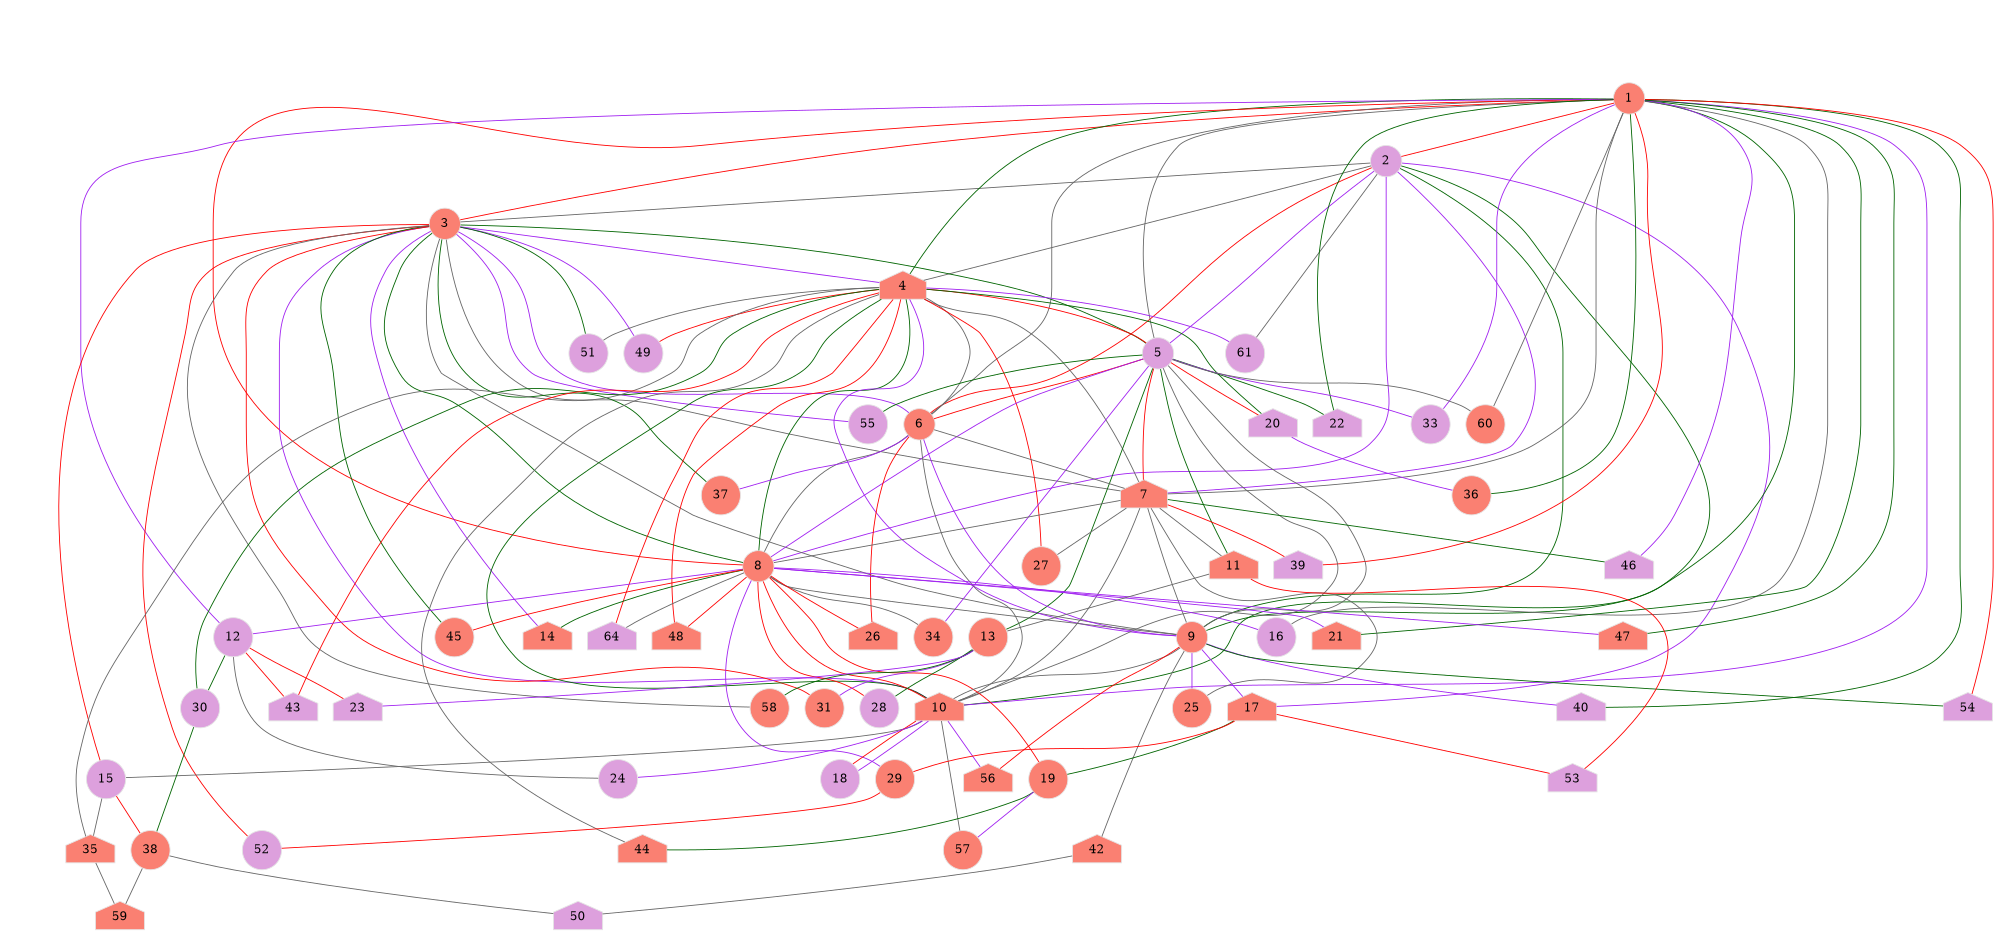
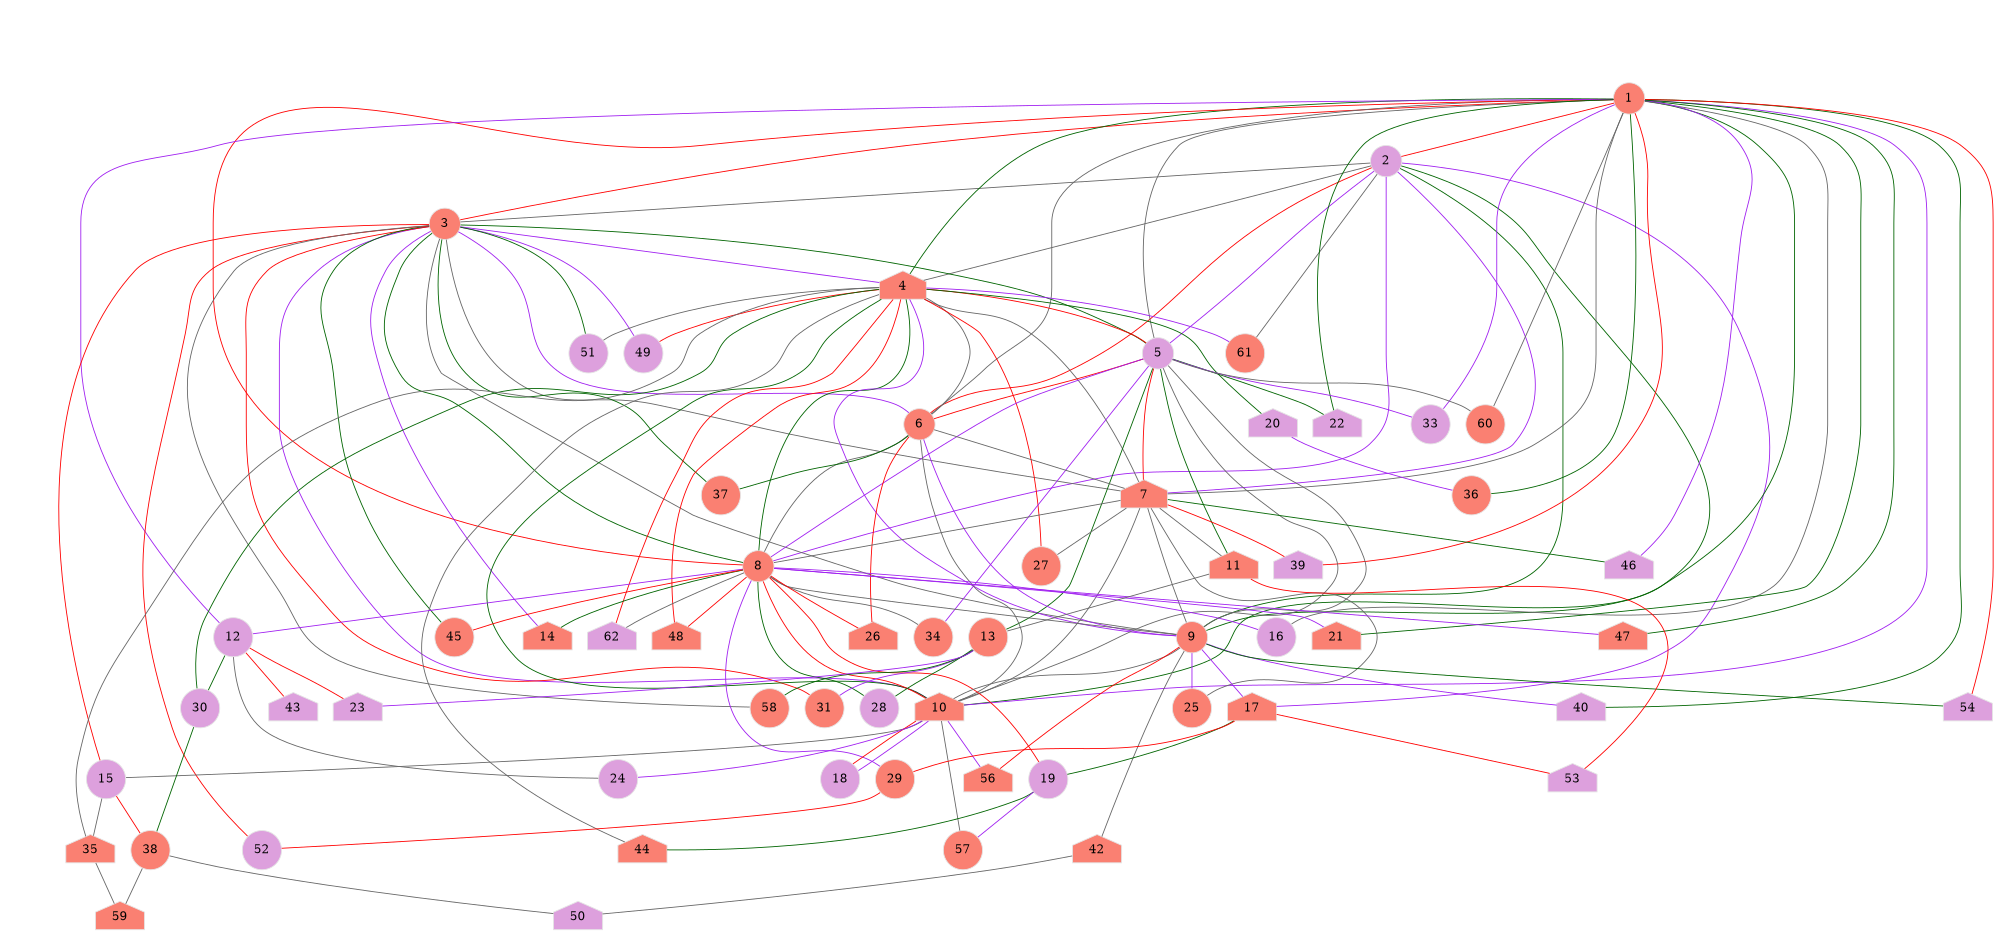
node "61": fillcolor plum -> salmon
edge "5" -- "20": removed
edge "4" -- "43": removed
node "55": removed
edge "6" -- "37": color purple -> darkgreen
node "64": label "64" -> "62"
edge "8" -- "28": color red -> darkgreen
node "19": fillcolor salmon -> plum
